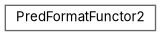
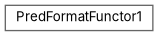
node "PredFormatFunctor2": label "PredFormatFunctor2" -> "PredFormatFunctor1"
